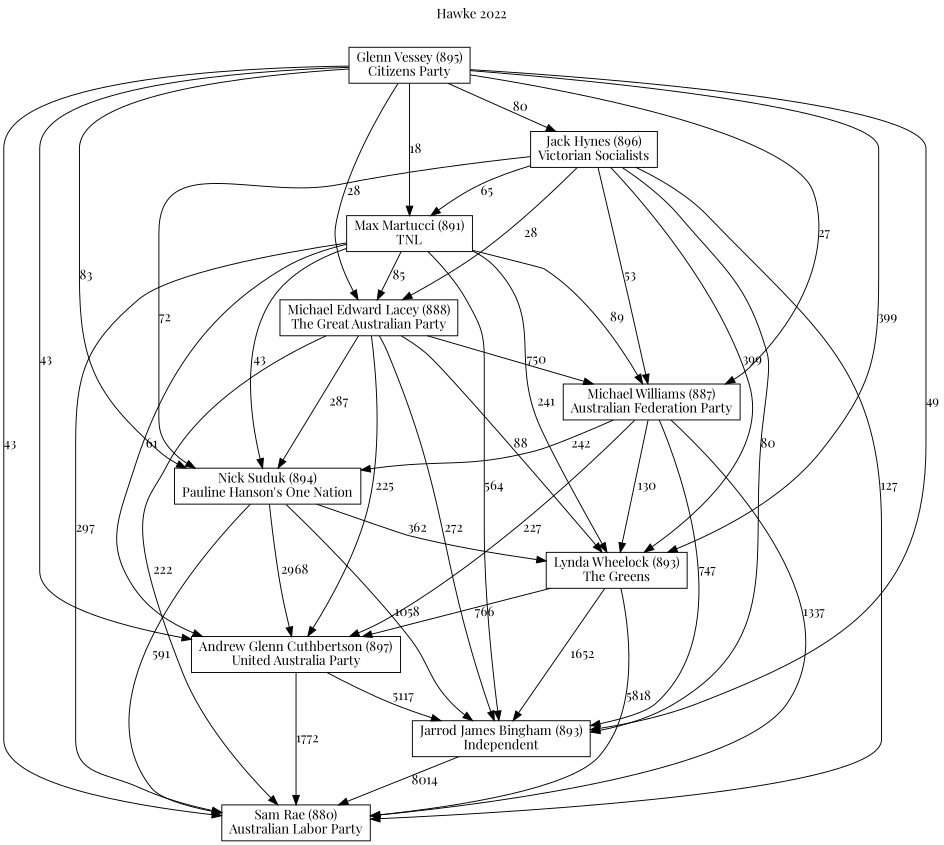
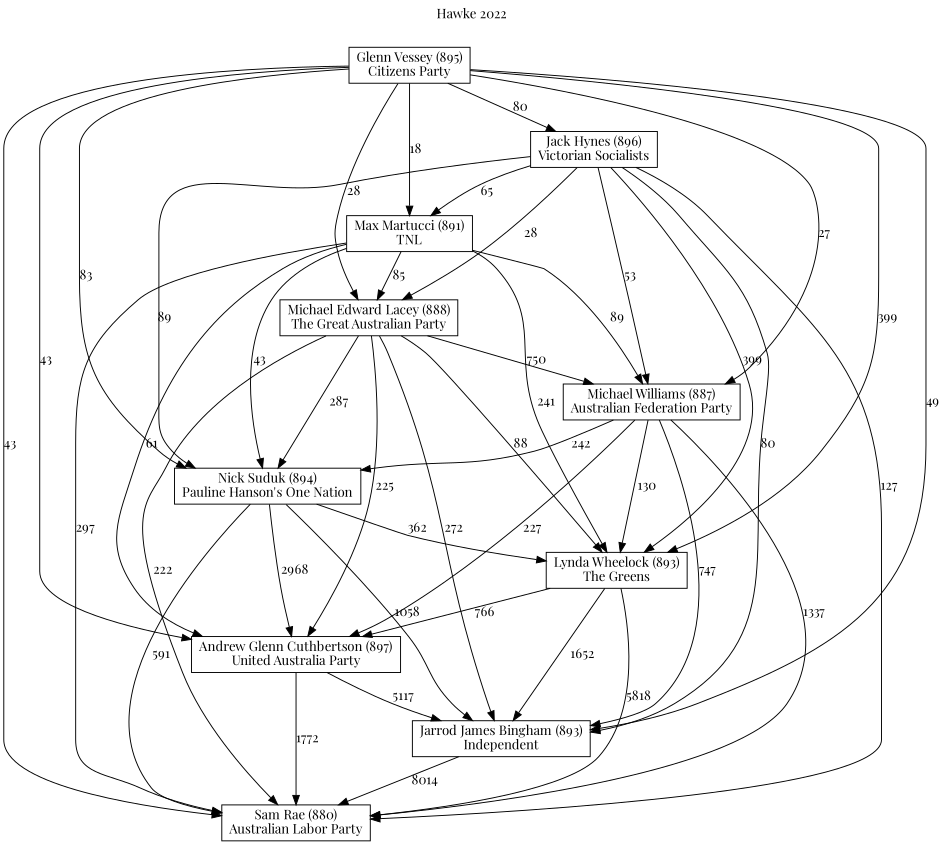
edge "Jack Hynes (896) Victorian Socialists" -> "Nick Suduk (894) Pauline Hanson's One Nation": label "72" -> "89"
edge "Max Martucci (891) TNL" -> "Jarrod James Bingham (893) Independent": removed, label "564"
